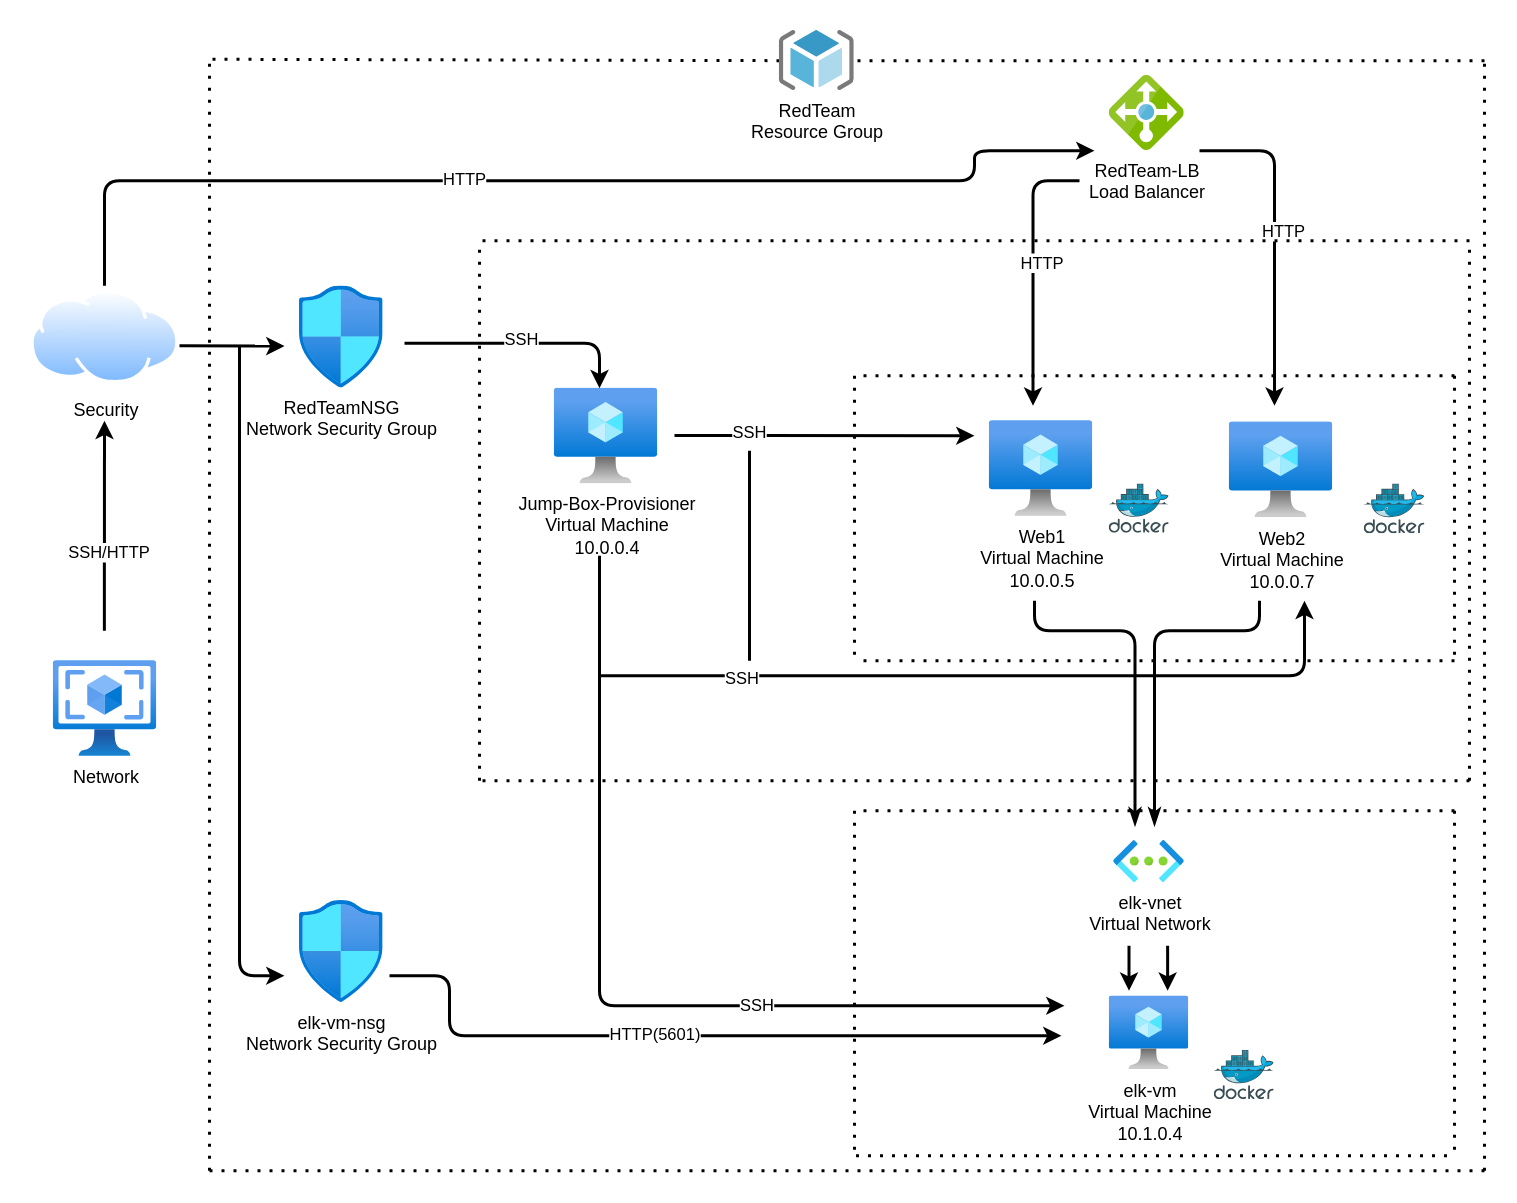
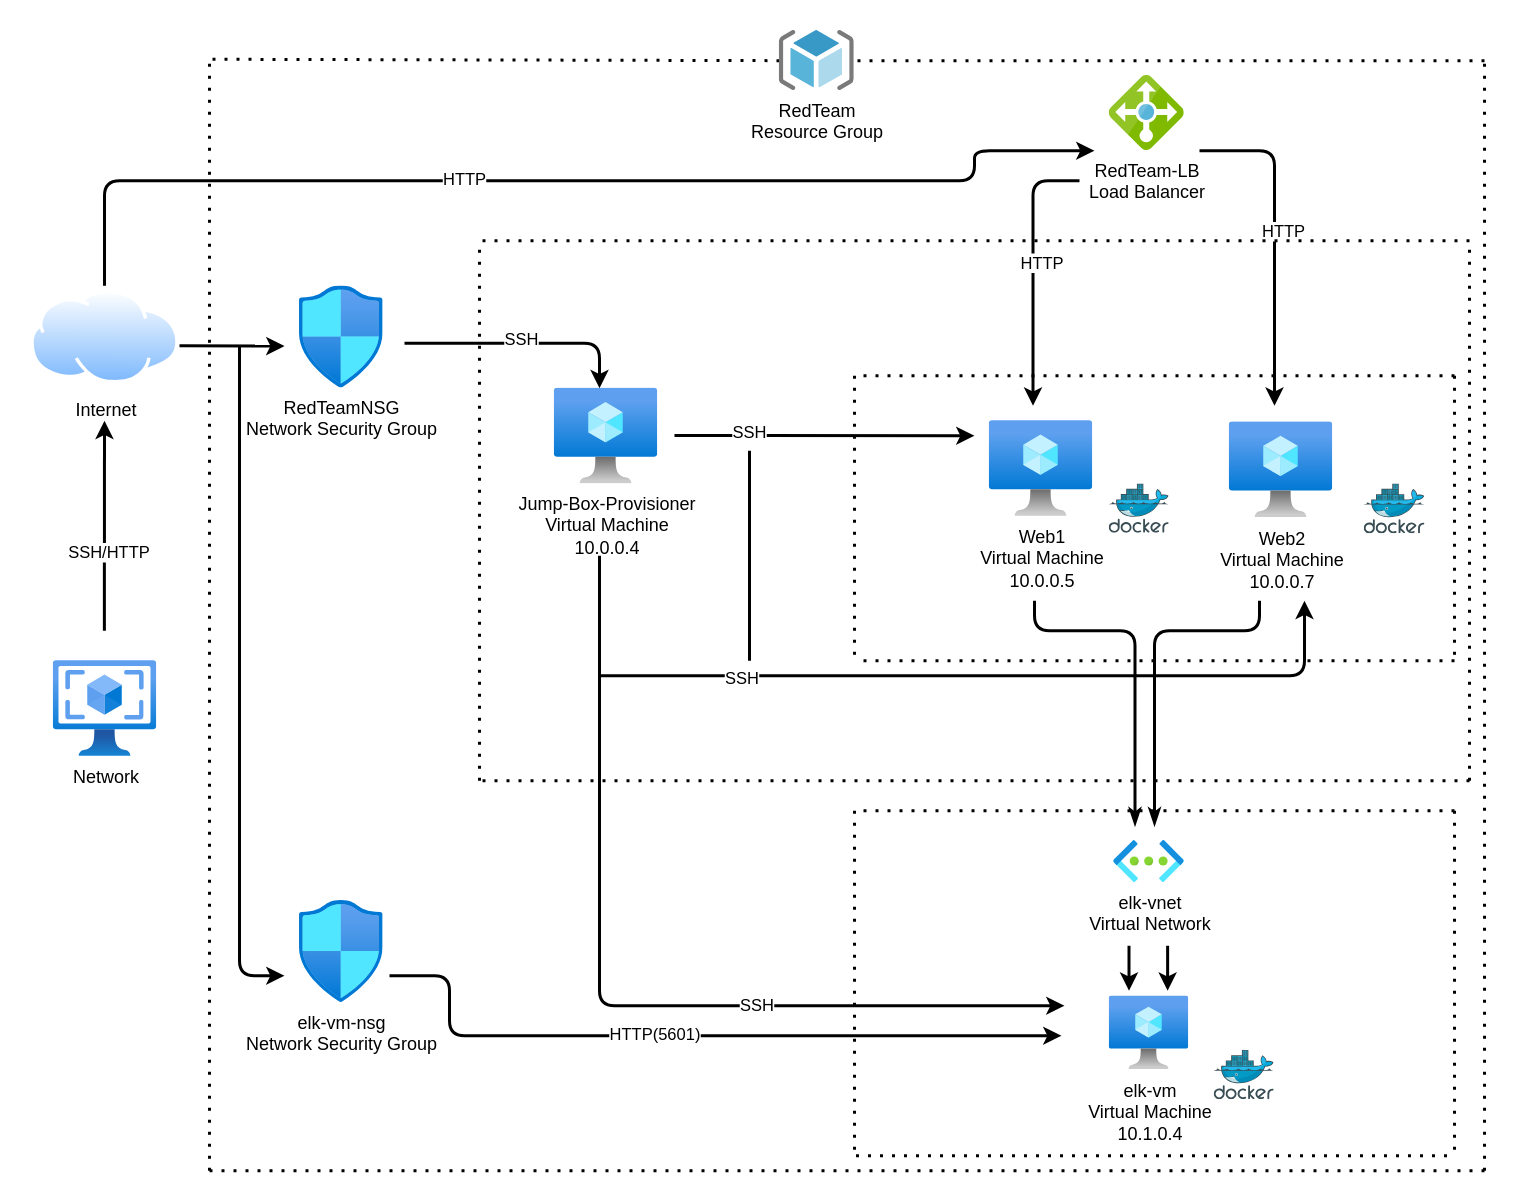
node "Security": label "Security" -> "Internet"
